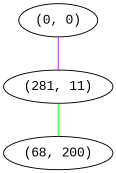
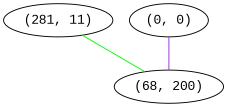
edge "(0, 0)" -- "(281, 11)": now "(0, 0)" -- "(68, 200)"
